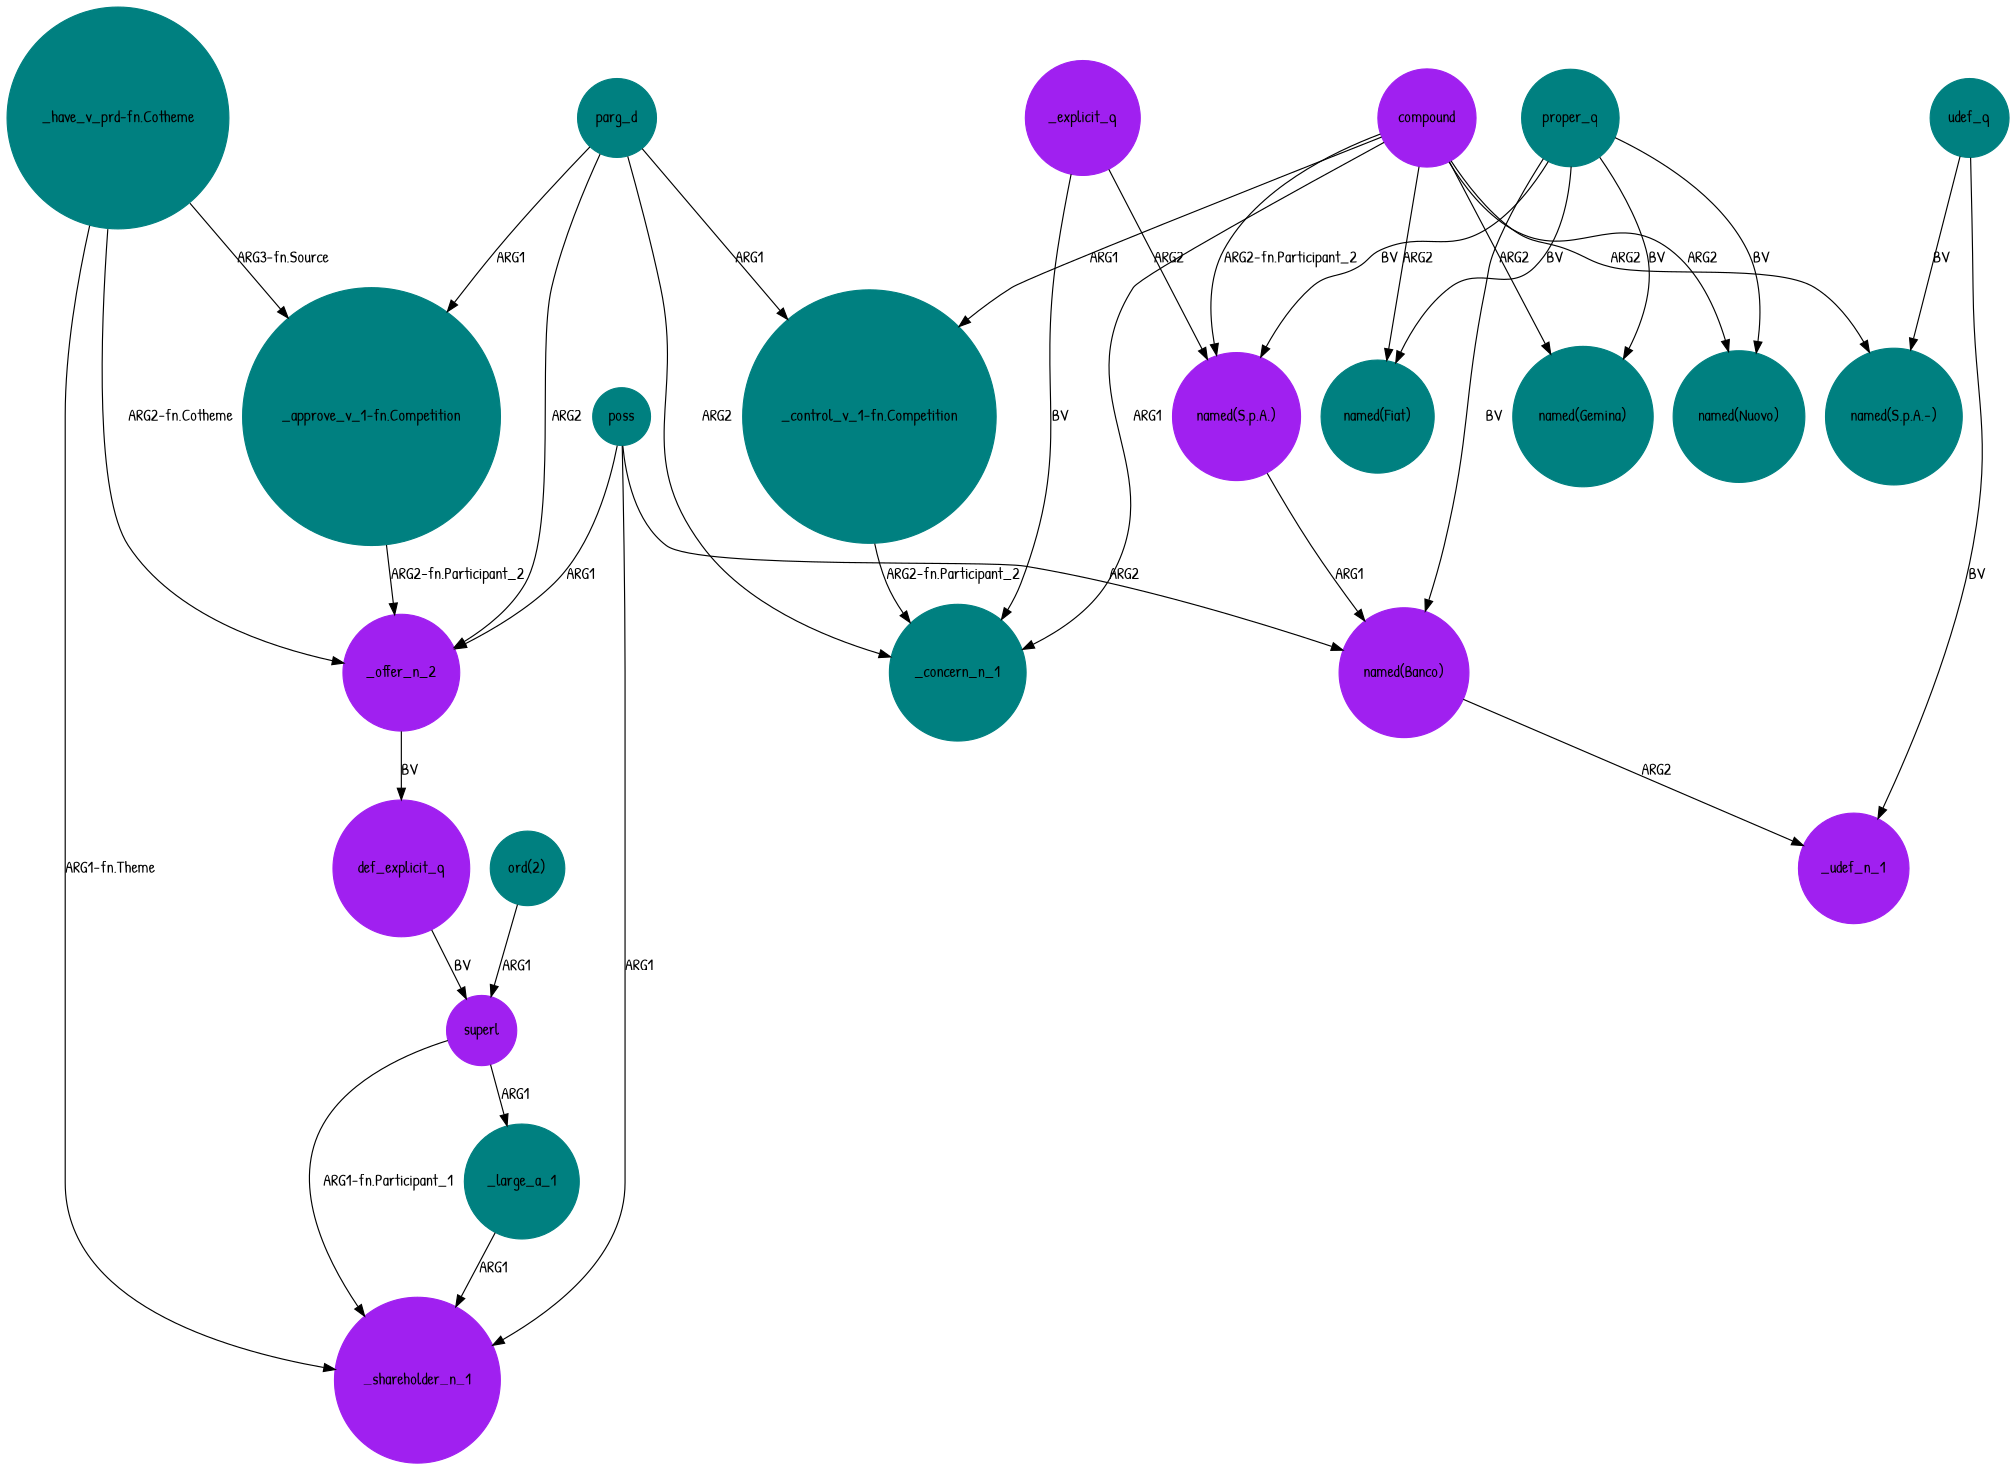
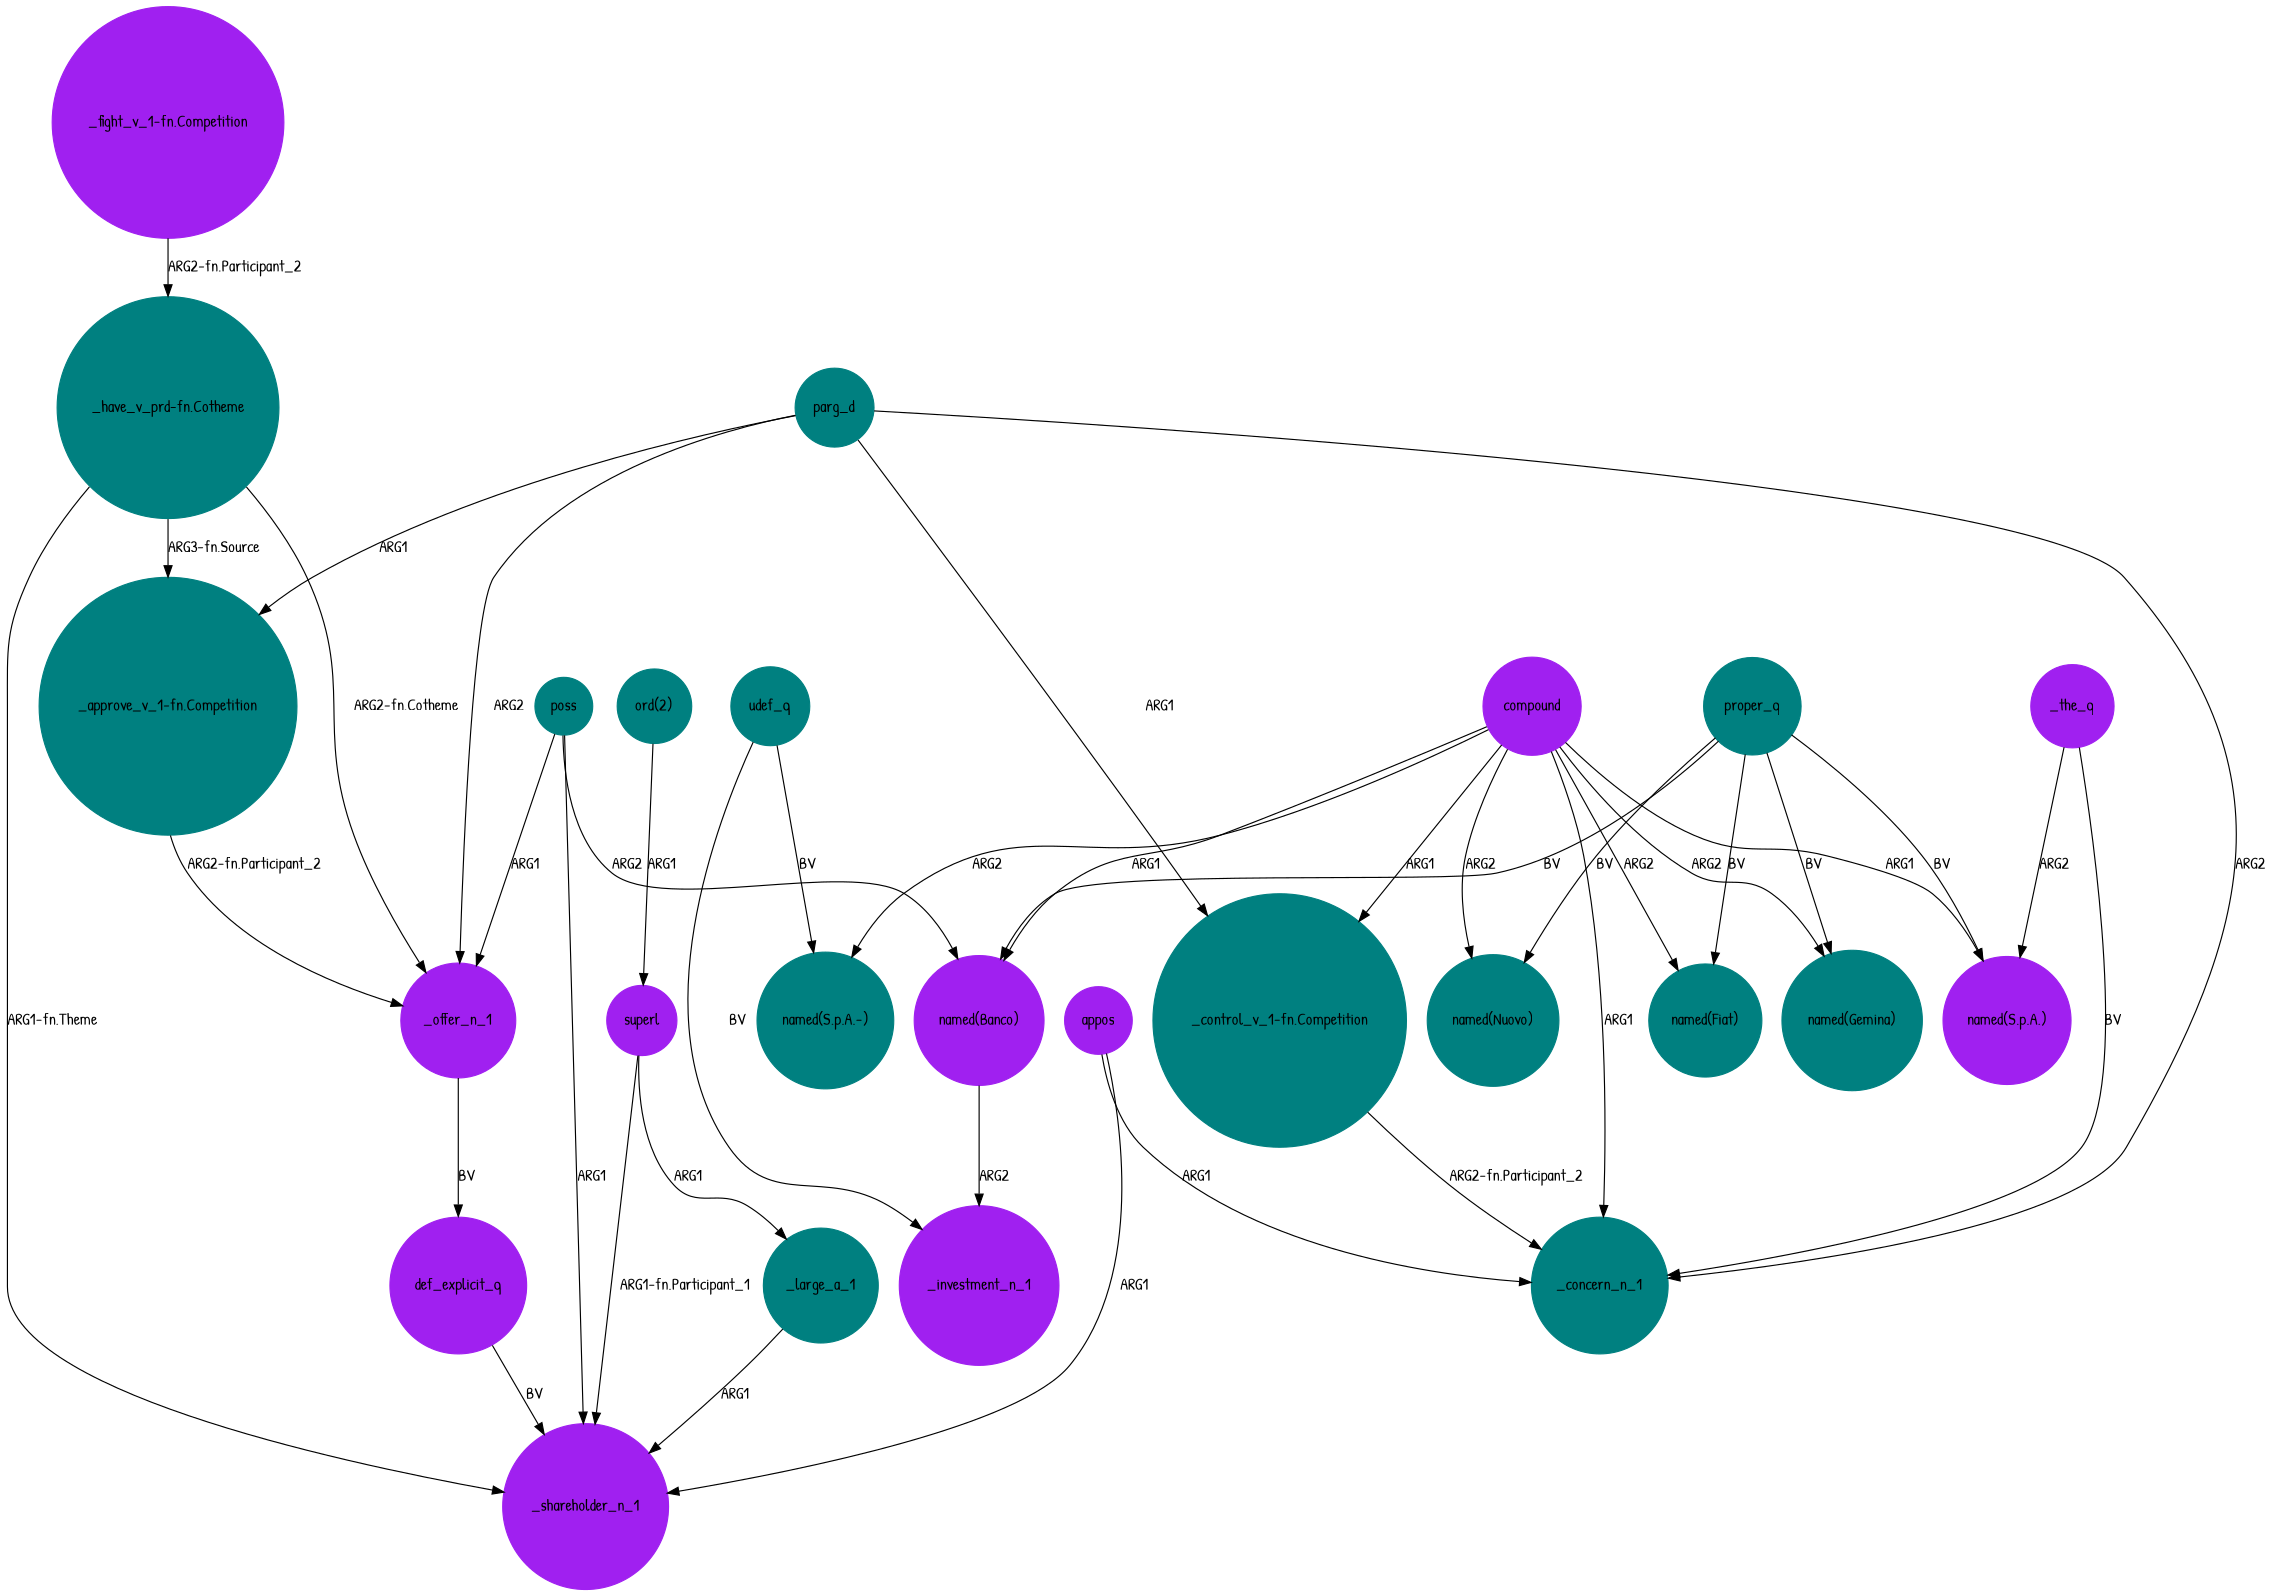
node "_explicit_q": label "_explicit_q" -> "_the_q"
node "_fight_v_1-fn.Competition": added
edge "compound" -> "named(S.p.A.)": label "ARG2-fn.Participant_2" -> "ARG1"
edge "named(S.p.A.)" -> "named(Banco)": now "compound" -> "named(Banco)"
node "_offer_n_2": label "_offer_n_2" -> "_offer_n_1"
node "_udef_n_1": label "_udef_n_1" -> "_investment_n_1"
edge "def_explicit_q" -> "superl": now "def_explicit_q" -> "_shareholder_n_1"
node "appos": added
